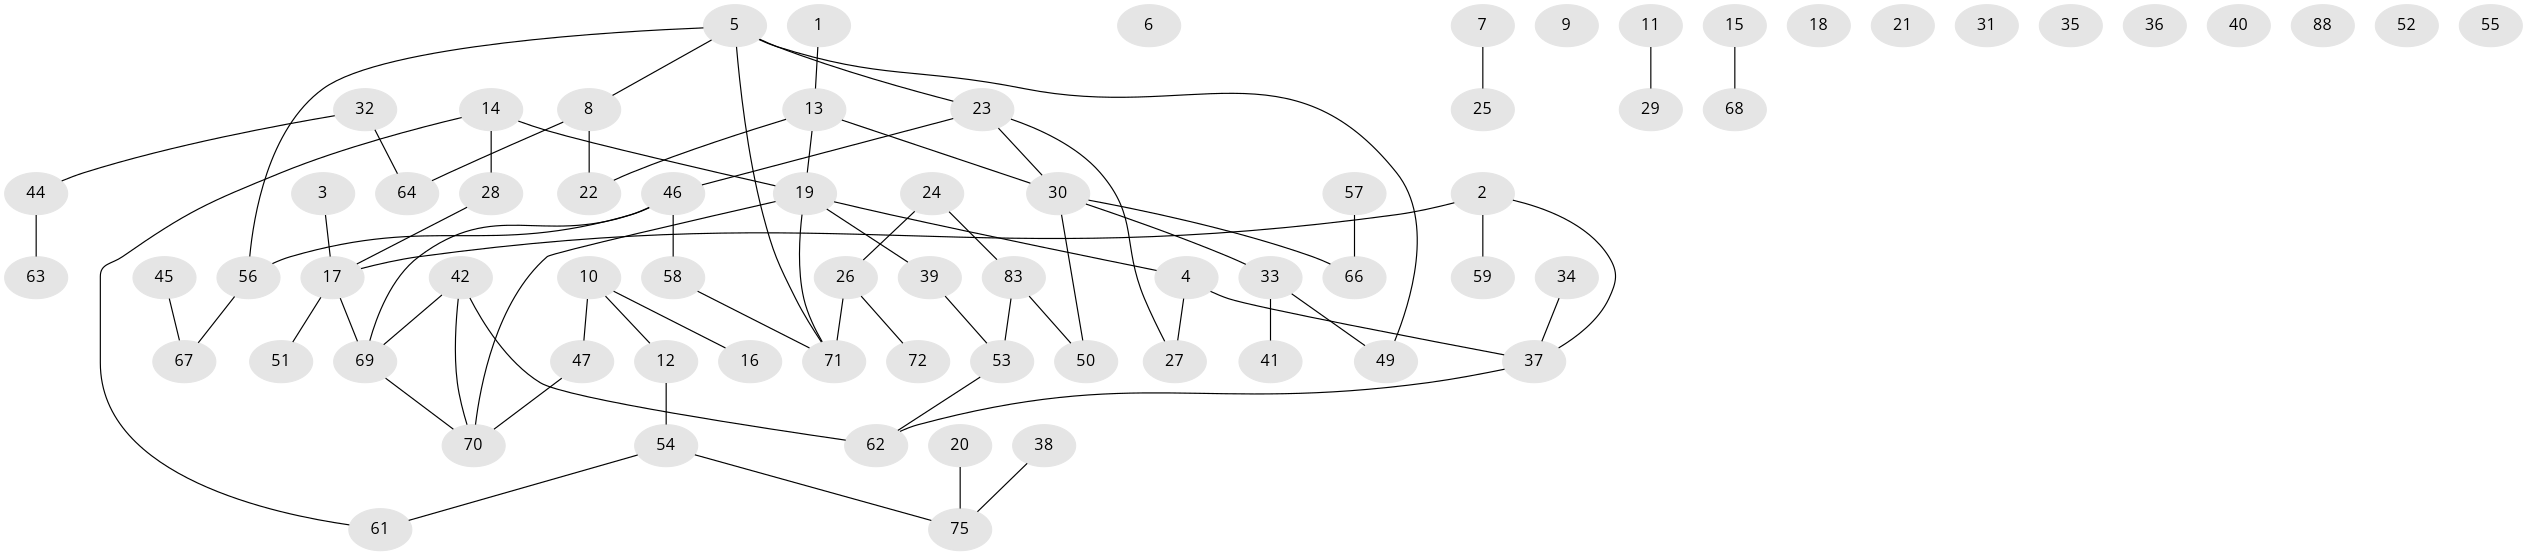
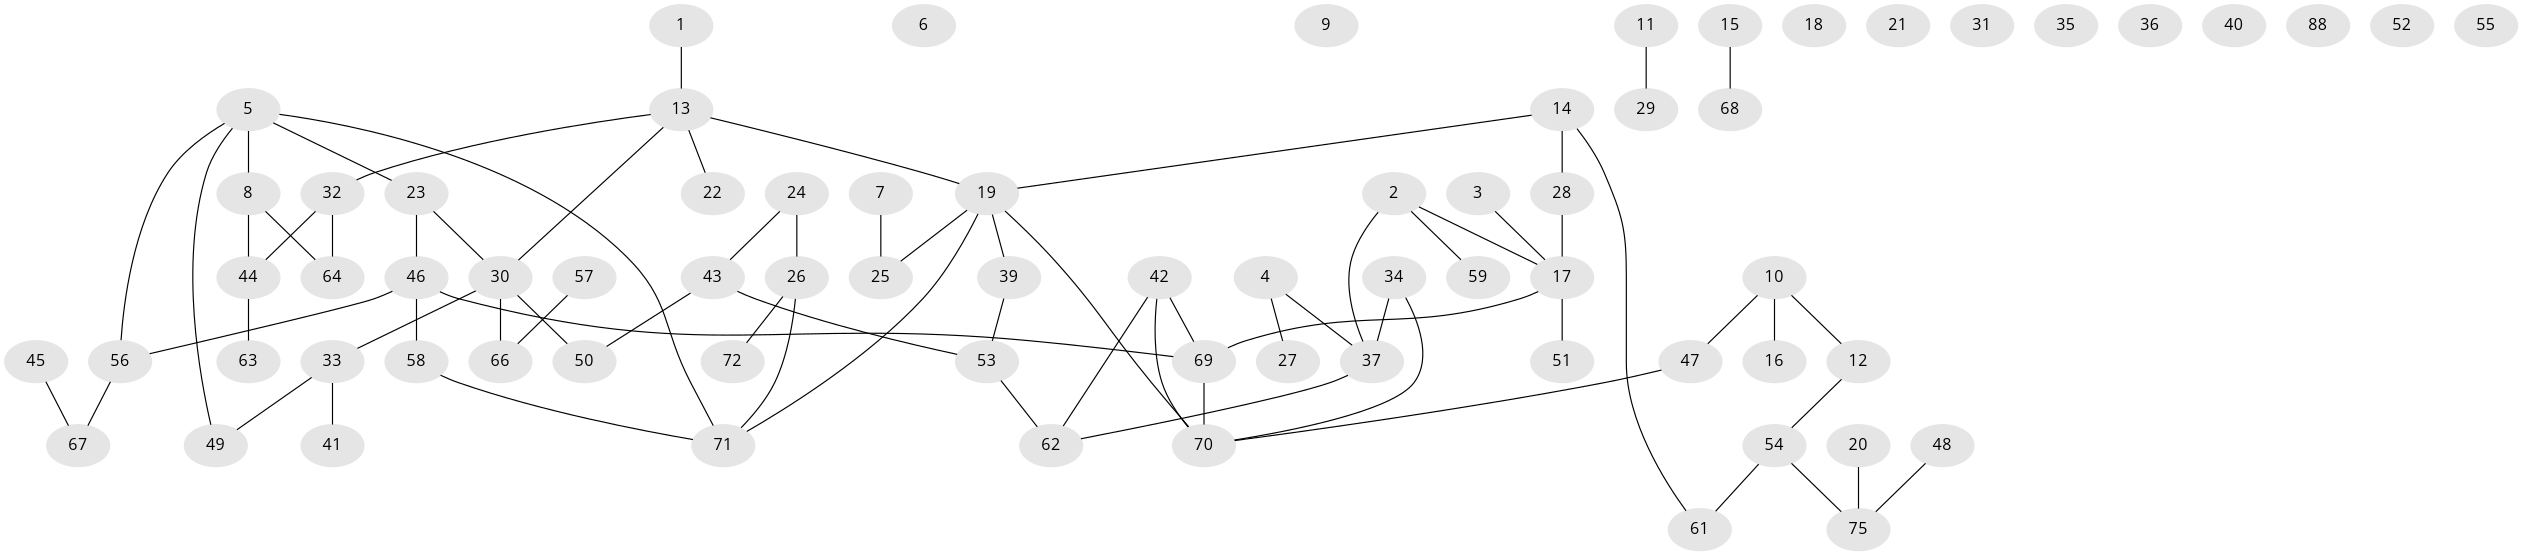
edge "13" -- "32": added
edge "8" -- "22": now "8" -- "44"
edge "23" -- "27": removed
edge "19" -- "4": now "19" -- "25"
node "83": label "83" -> "43"
edge "34" -- "70": added
node "38": label "38" -> "48"
